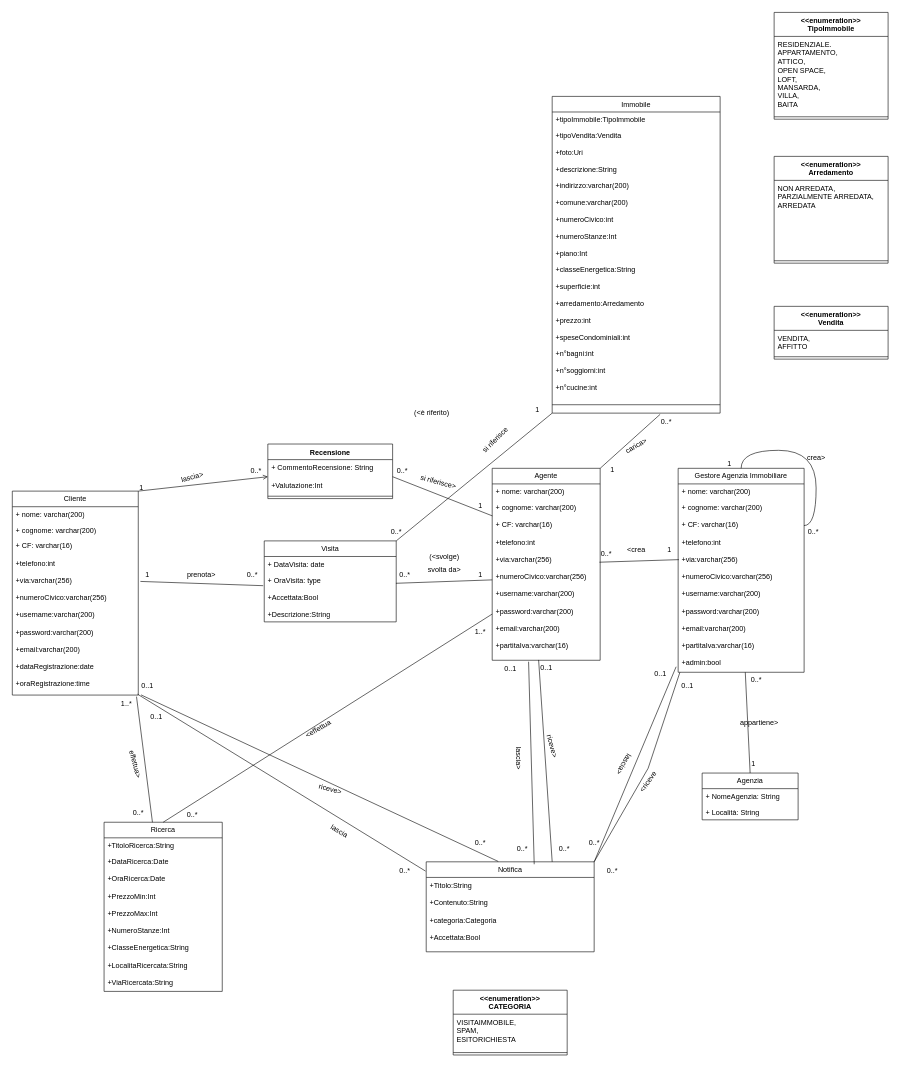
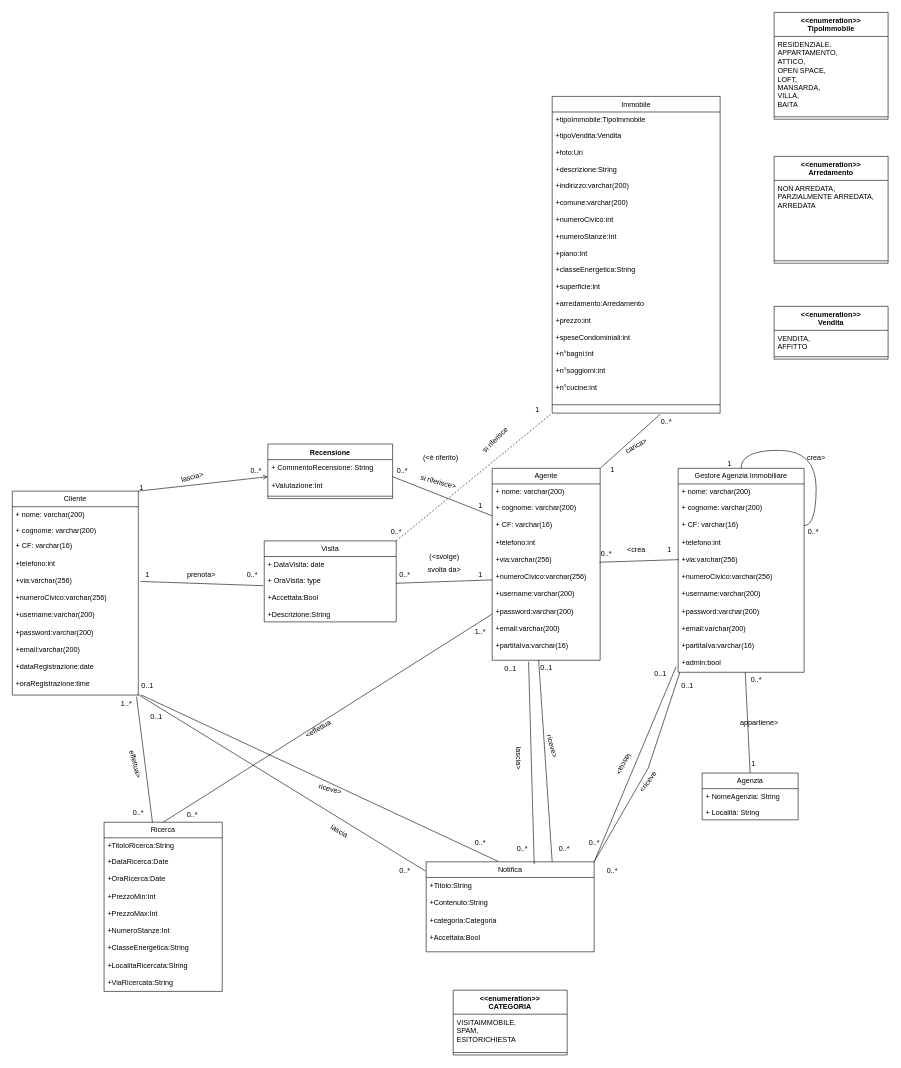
node "(<è riferito)": moved (432, 413) -> (441, 458)
edge "Immobile" -- "Visita": style solid -> dashed
